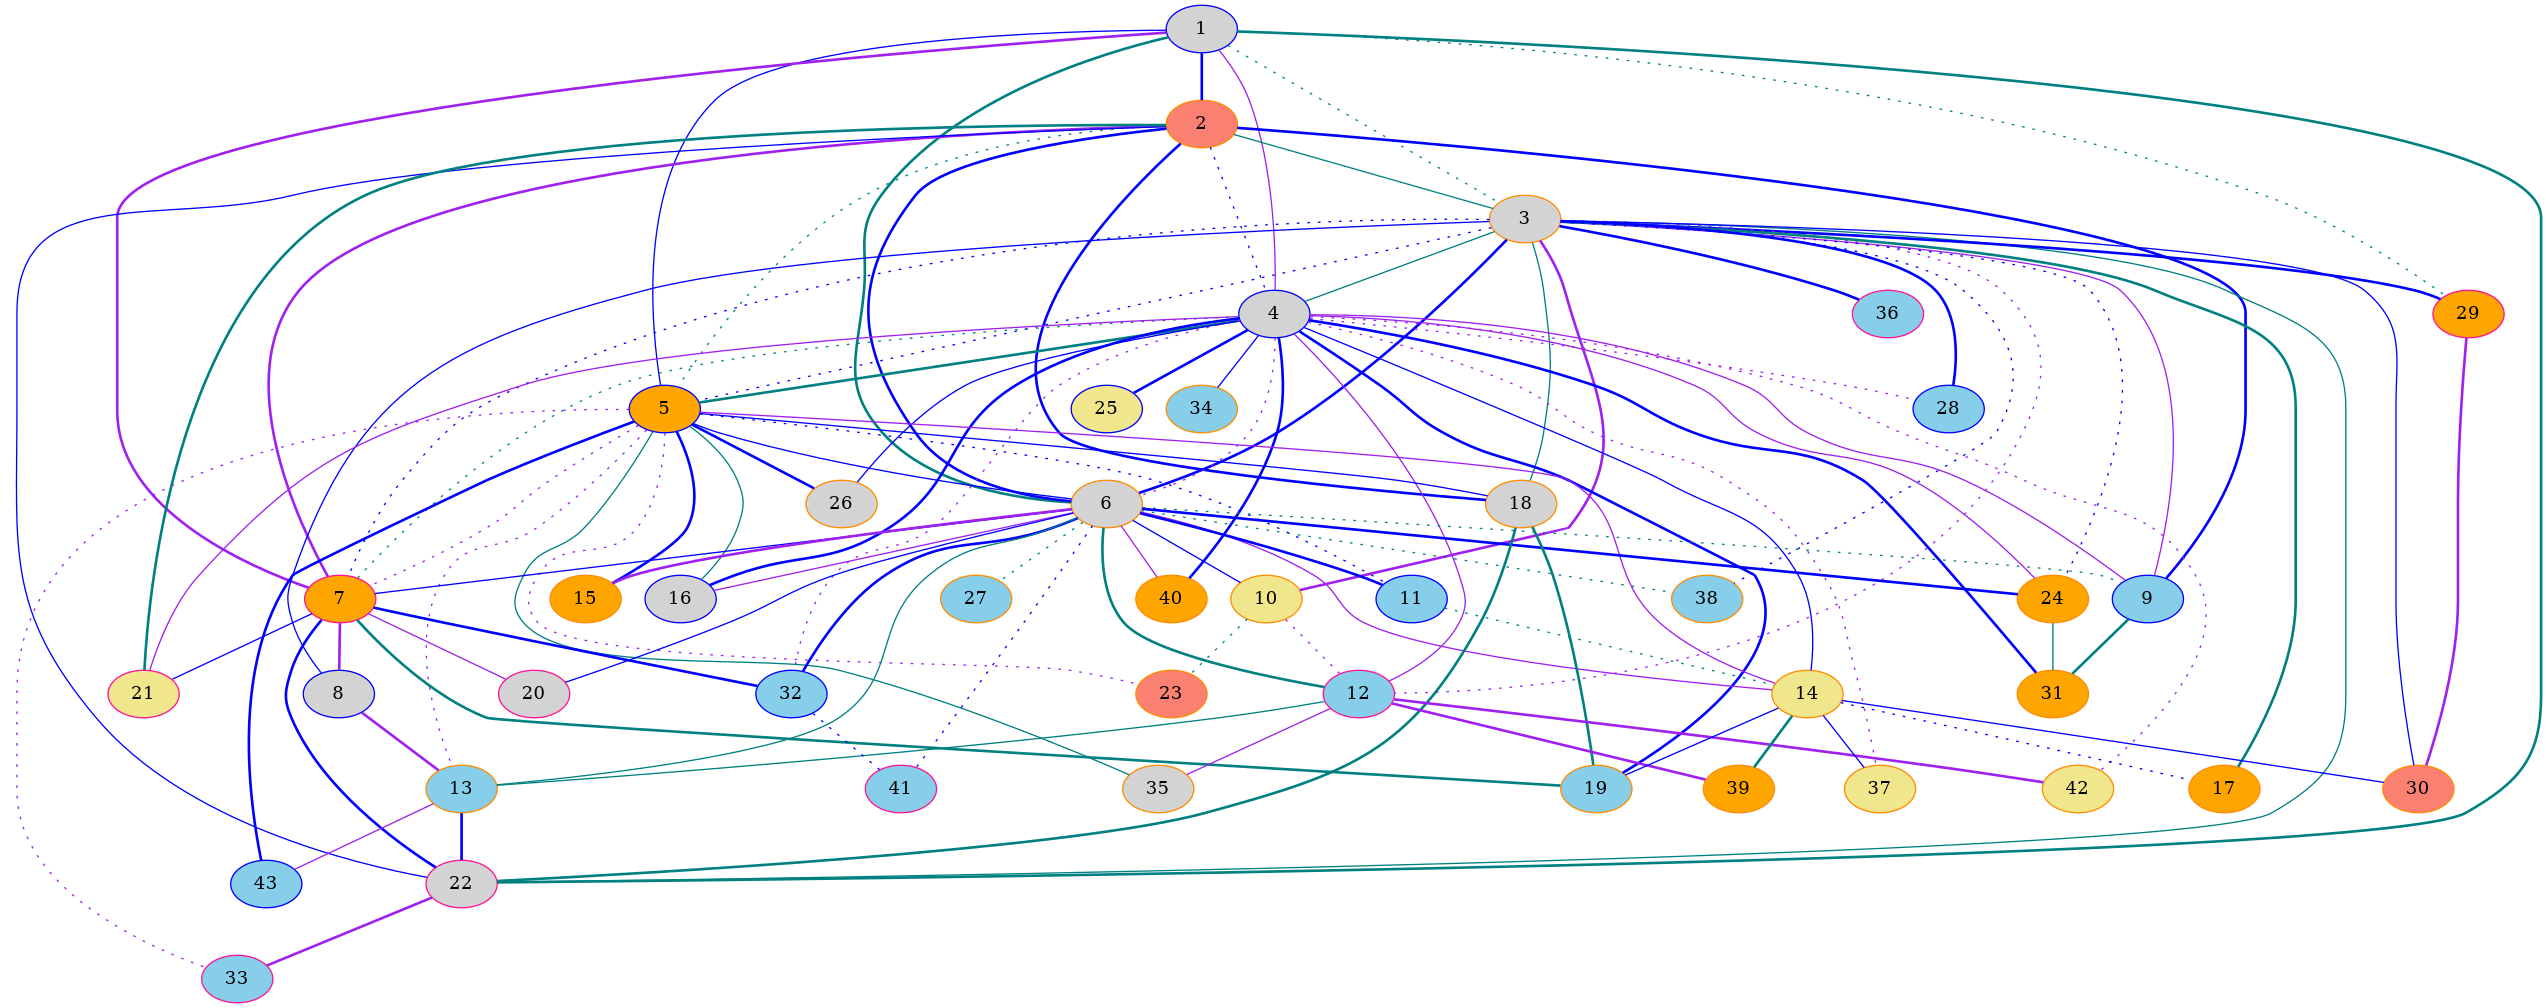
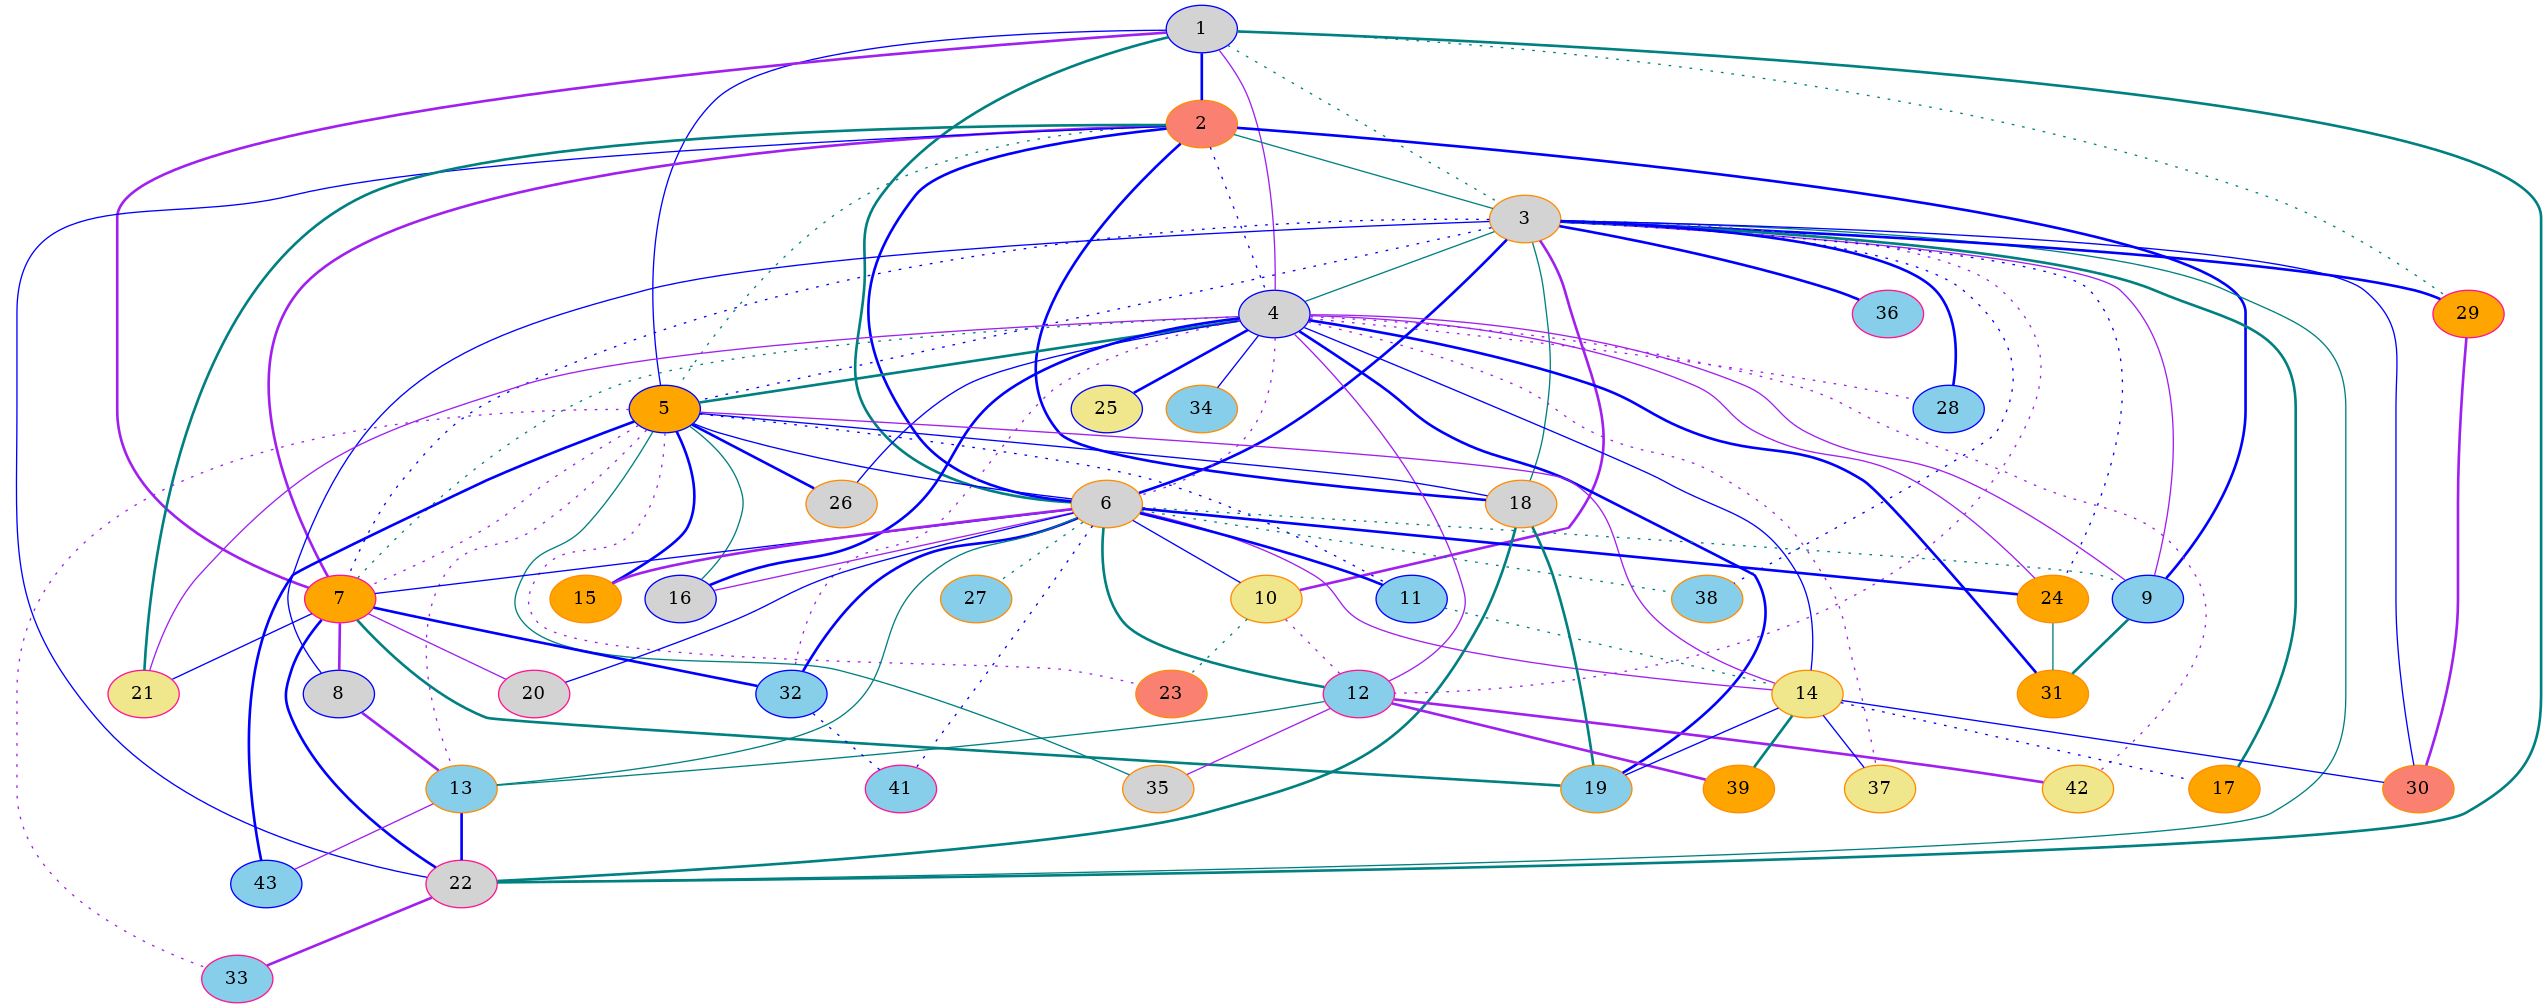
node "40": removed
